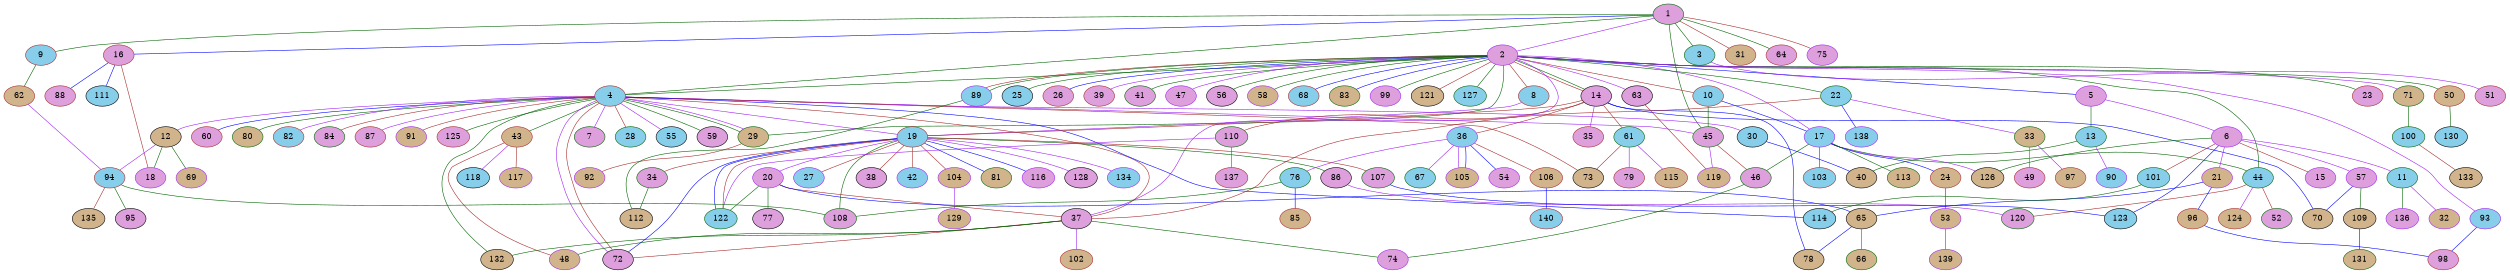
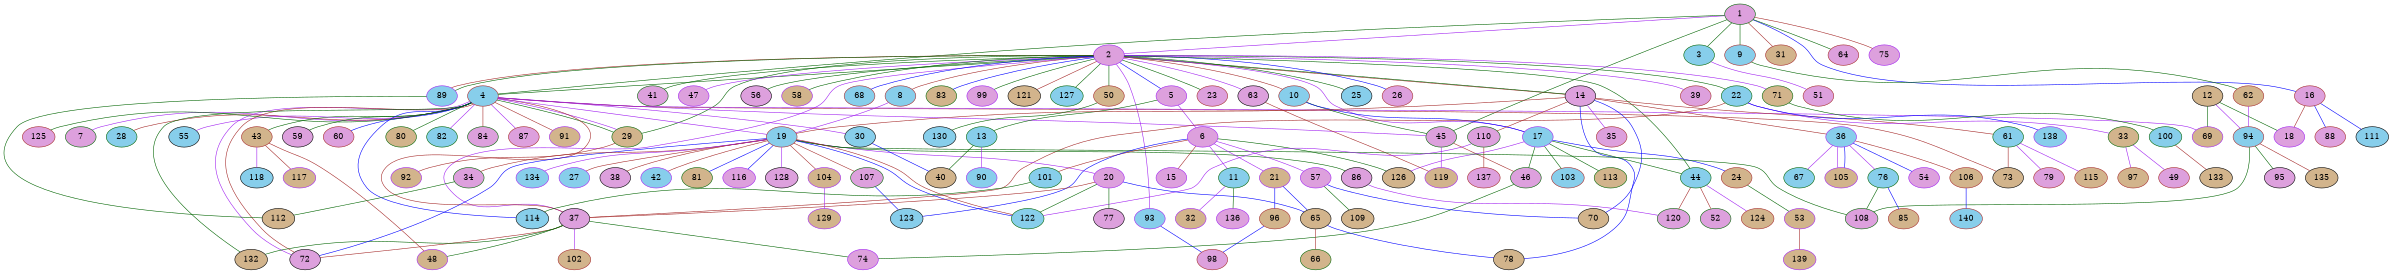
edge "4" -- "12": now "4" -- "69"
node "82": color brown -> darkgreen
node "131": removed
